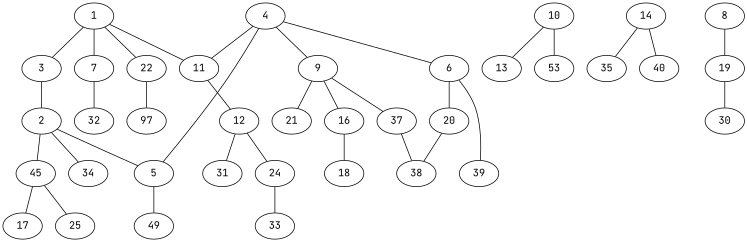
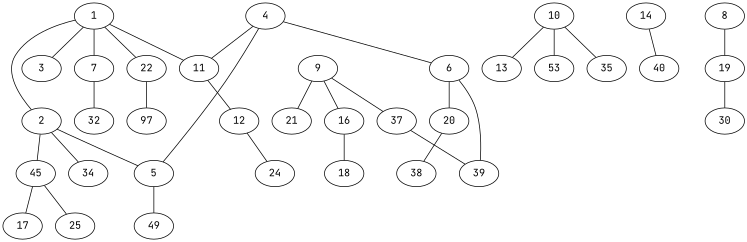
edge "4" -- "9": removed
edge "14" -- "35": now "10" -- "35"
edge "3" -- "2": now "1" -- "2"
edge "37" -- "38": now "37" -- "39"
node "31": removed
node "33": removed
